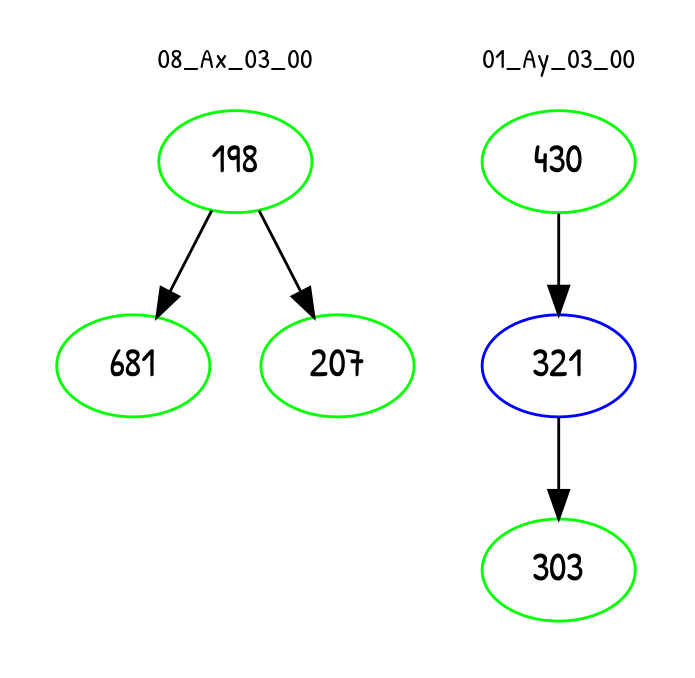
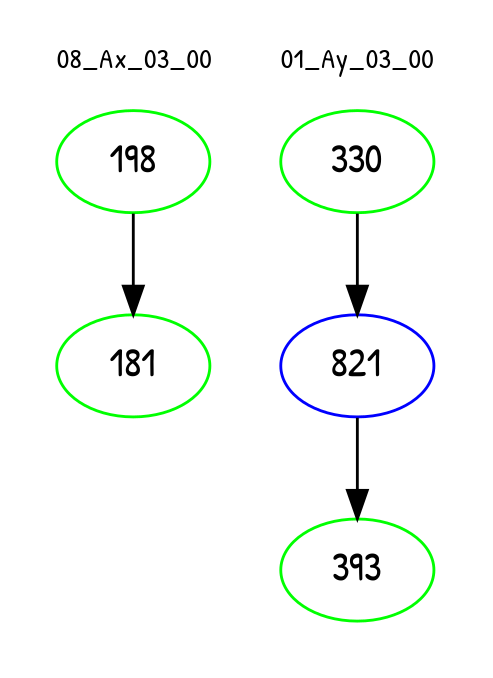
node "430": label "430" -> "330"
node "681": label "681" -> "181"
node "207": removed
node "321": label "321" -> "821"
node "303": label "303" -> "393"
